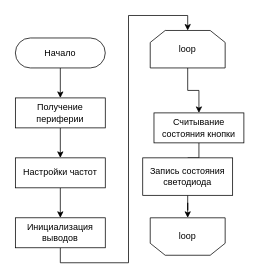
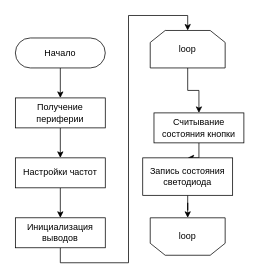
edge "Считывание состояния кнопки" -- "Запись состояния светодиода": arrowhead none -> classic
